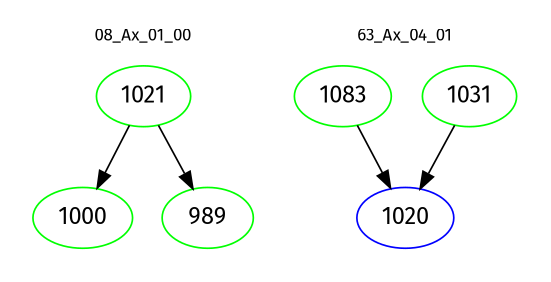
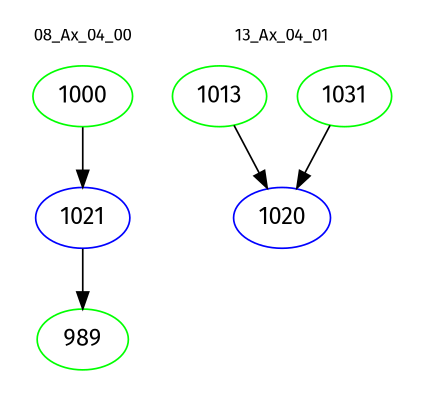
cluster "08_Ax_01_00": label "08_Ax_01_00" -> "08_Ax_04_00"
cluster "63_Ax_04_01": label "63_Ax_04_01" -> "13_Ax_04_01"
node "1021": color green -> blue
node "1083": label "1083" -> "1013"
edge "1021" -> "1000": reversed
